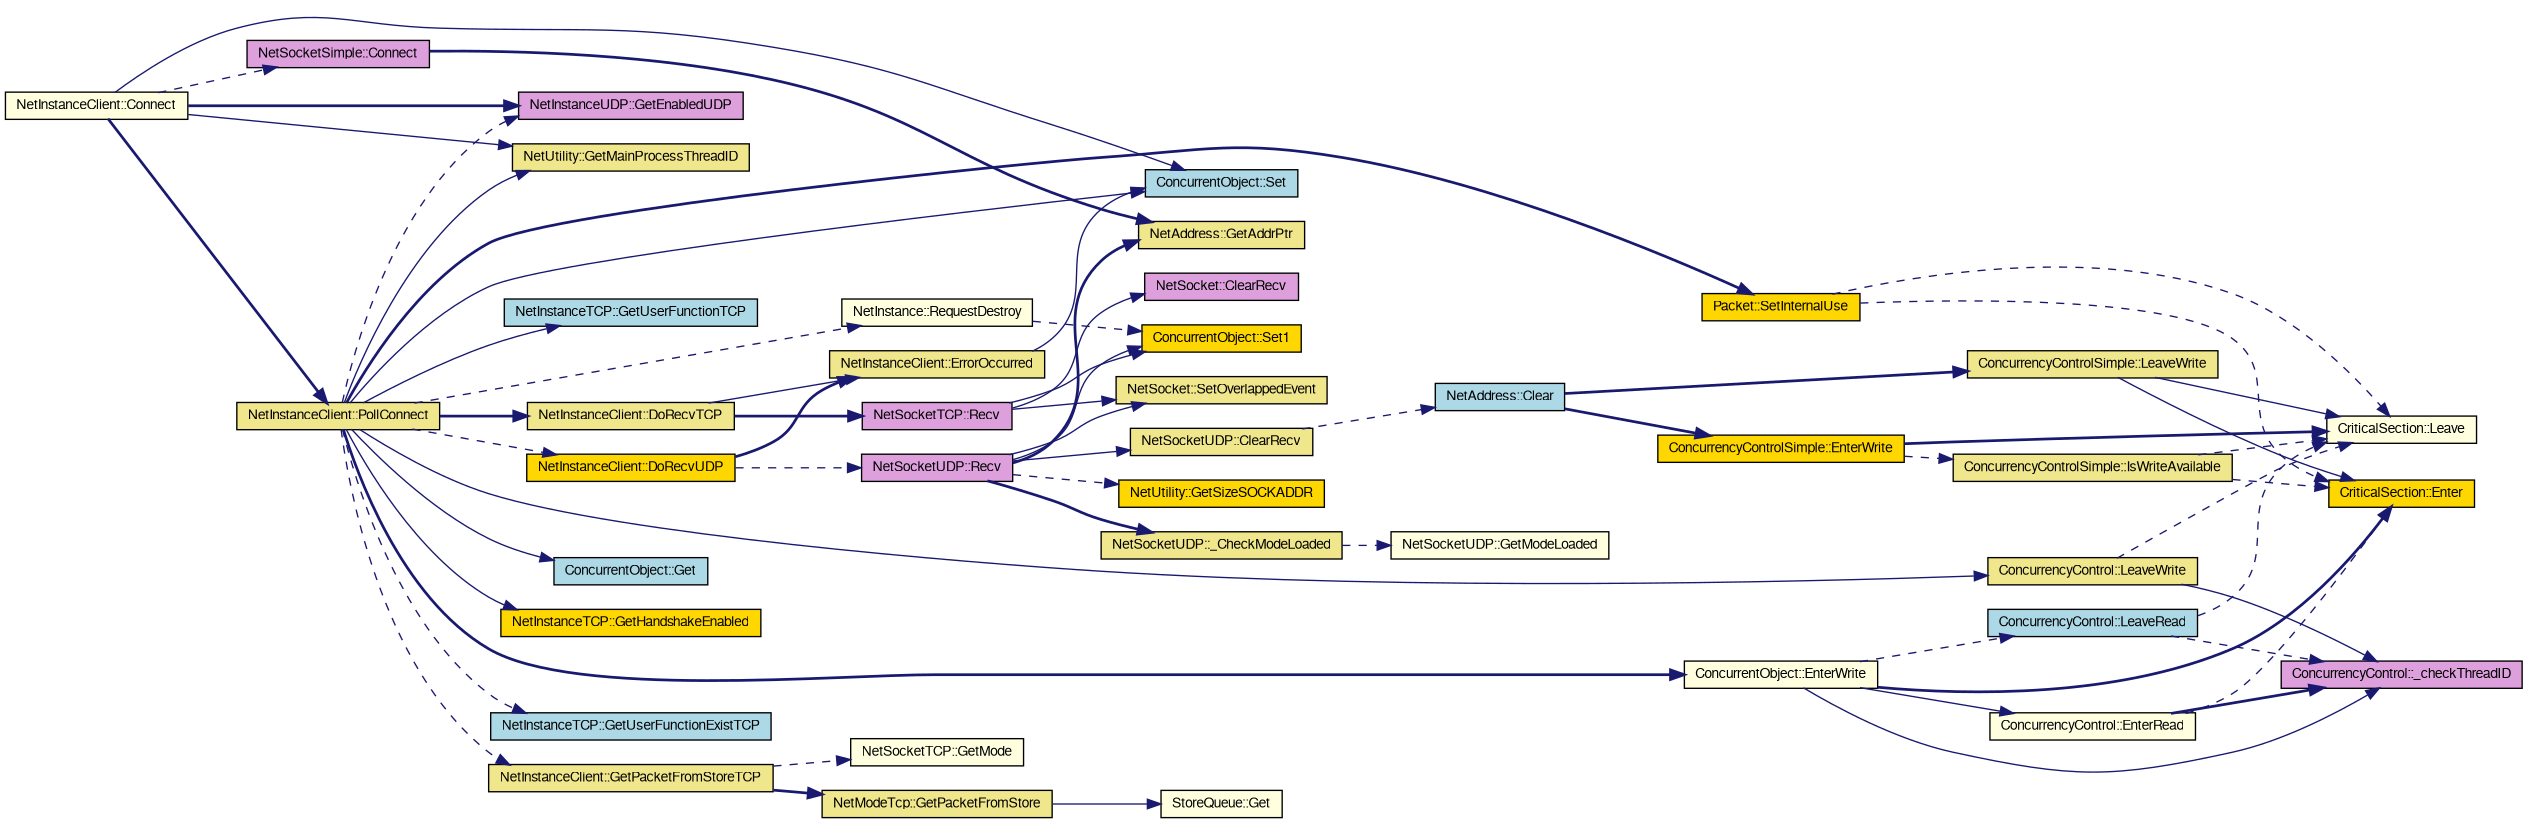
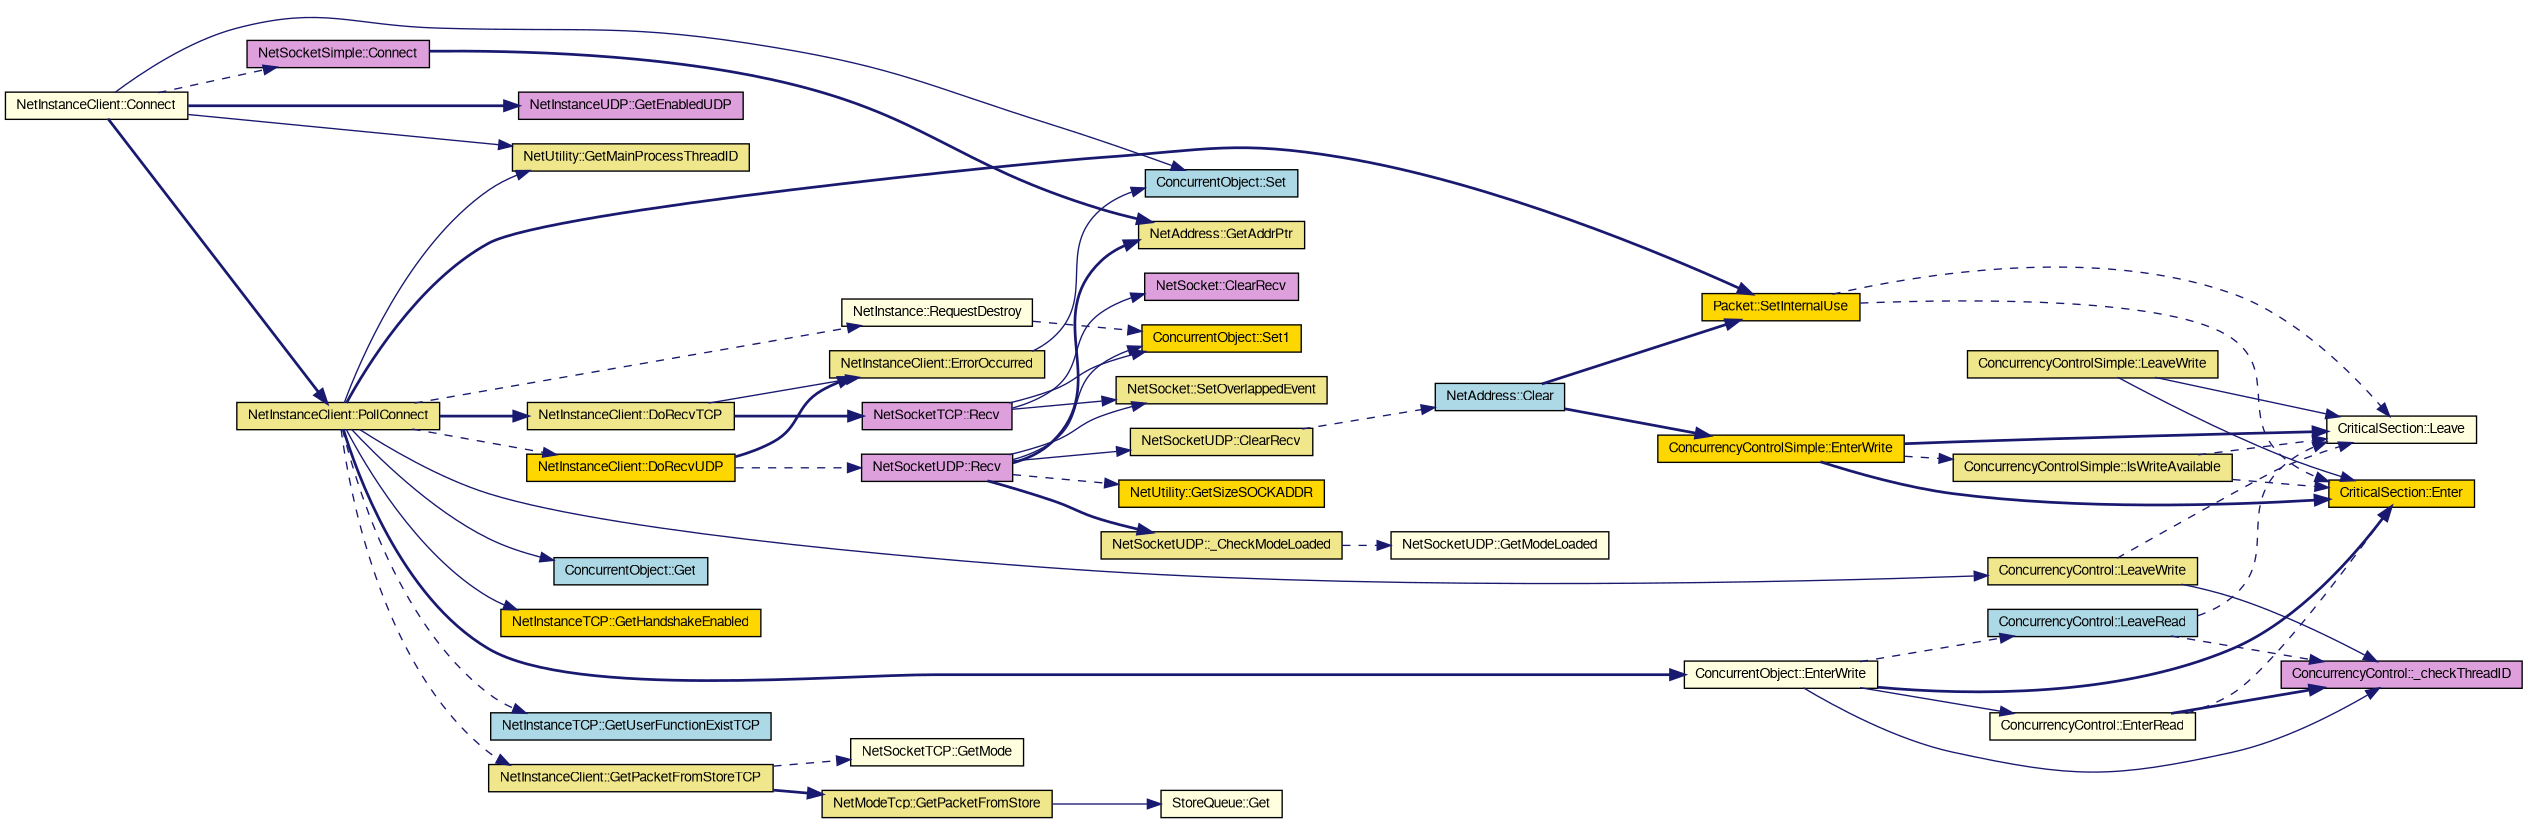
edge "NetInstanceClient::PollConnect" -> "ConcurrentObject::Set": removed
edge "NetInstanceClient::PollConnect" -> "NetInstanceUDP::GetEnabledUDP": removed
node "NetInstanceTCP::GetUserFunctionTCP": removed
edge "NetAddress::Clear" -> "ConcurrencyControlSimple::LeaveWrite": now "NetAddress::Clear" -> "Packet::SetInternalUse"
edge "ConcurrencyControlSimple::EnterWrite" -> "CriticalSection::Enter": added
